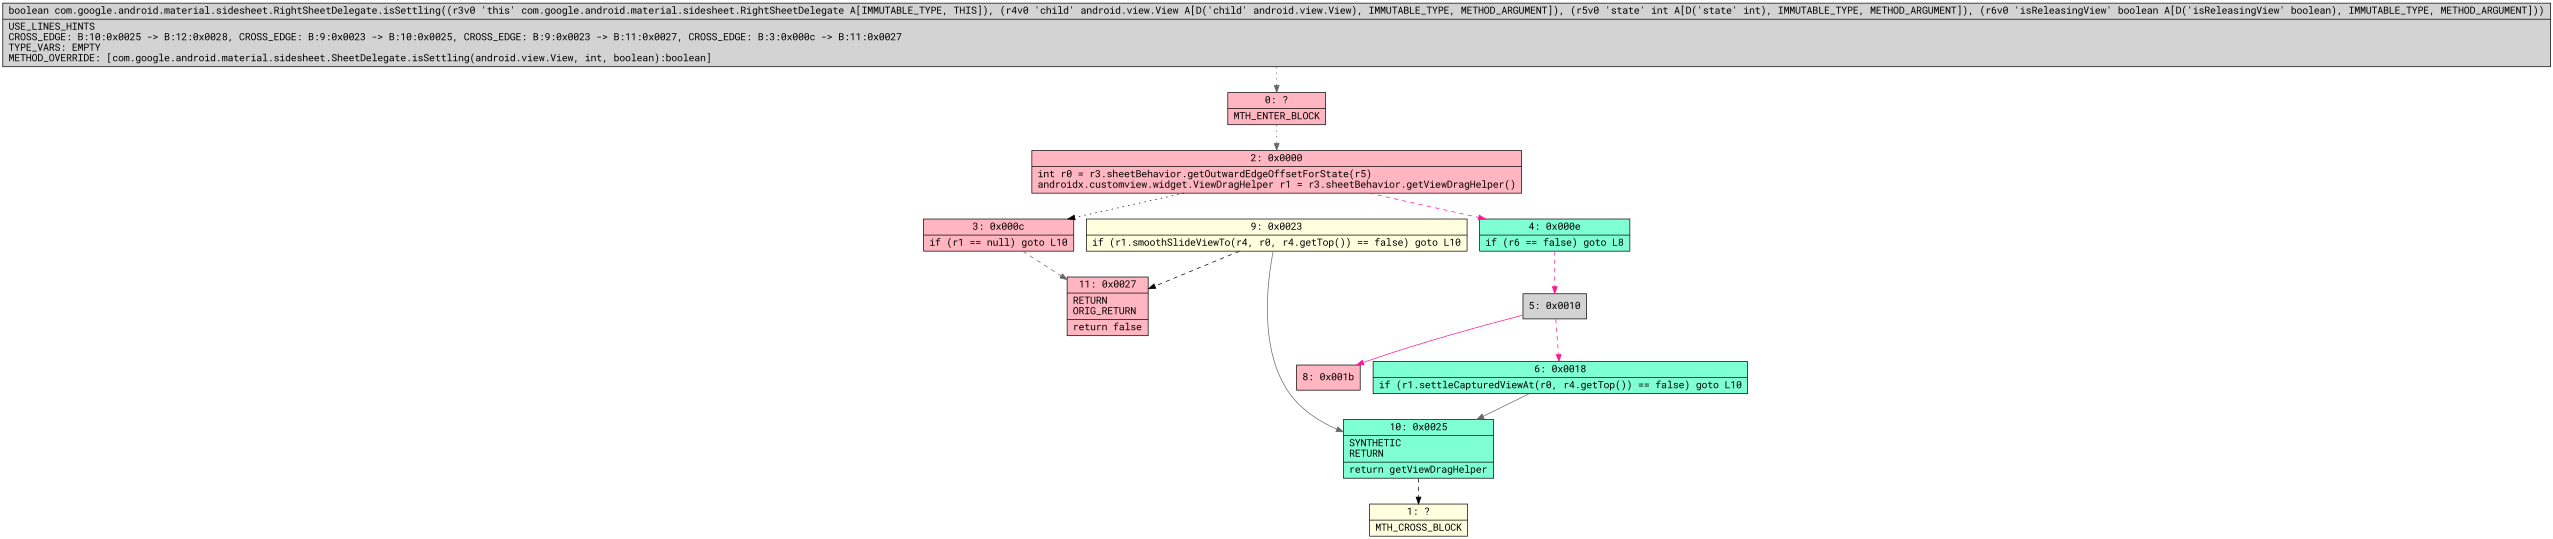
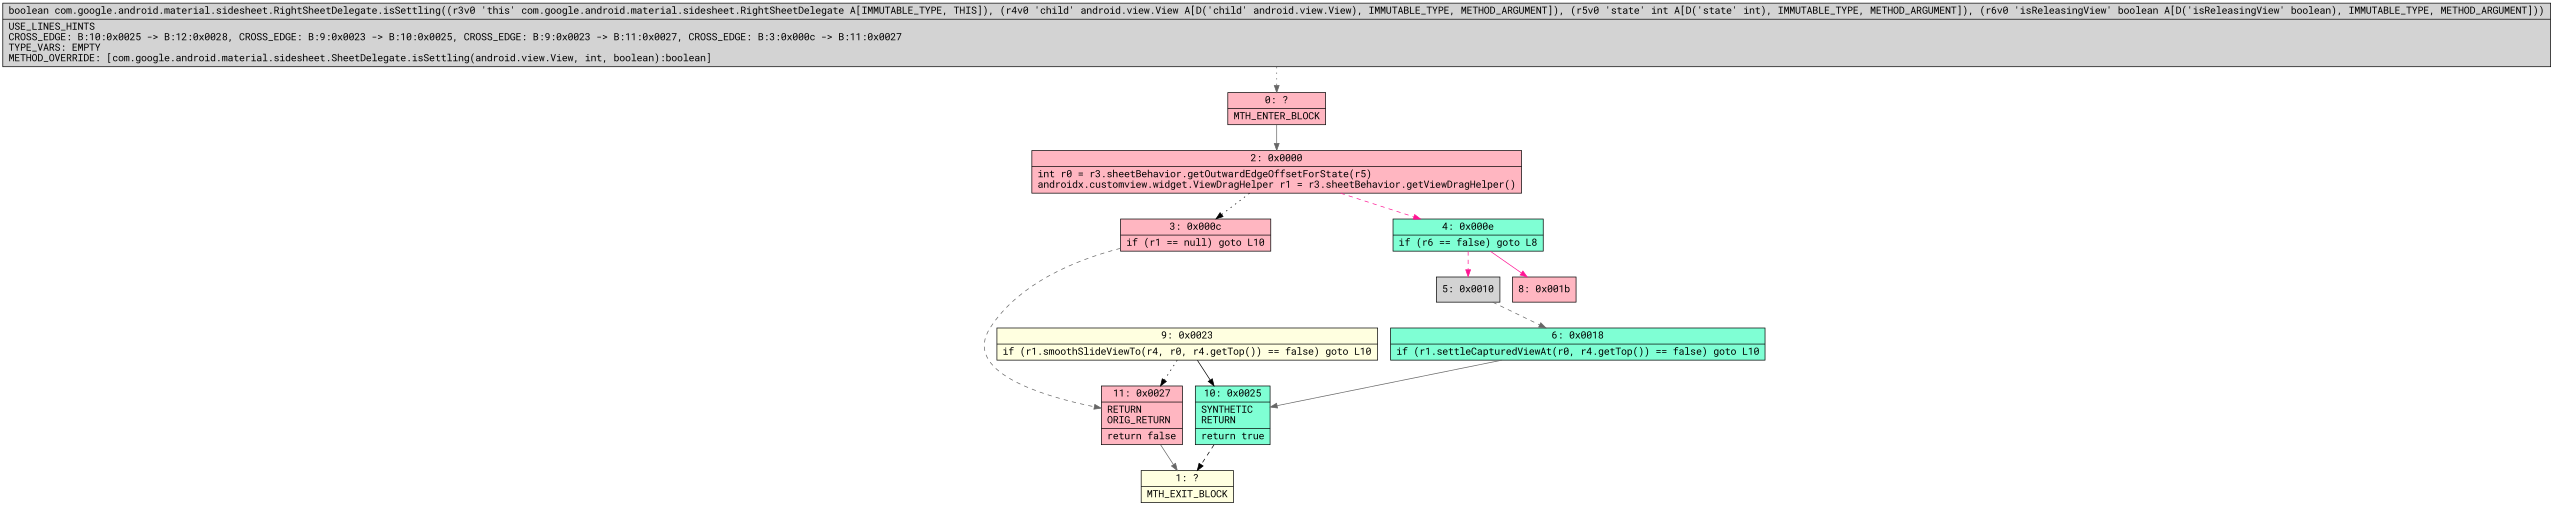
edge "0: ?" -> "2: 0x0000": style dotted -> solid
edge "9: 0x0023" -> "11: 0x0027": style dashed -> dotted
edge "5: 0x0010" -> "8: 0x001b": now "4: 0x000e" -> "8: 0x001b"
edge "5: 0x0010" -> "6: 0x0018": color deeppink -> gray40
edge "9: 0x0023" -> "10: 0x0025": color gray40 -> black
edge "11: 0x0027" -> "1: ?": added
node "10: 0x0025": text "return getViewDragHelper" -> "return true"
node "1: ?": text "MTH_CROSS_BLOCK" -> "MTH_EXIT_BLOCK"
